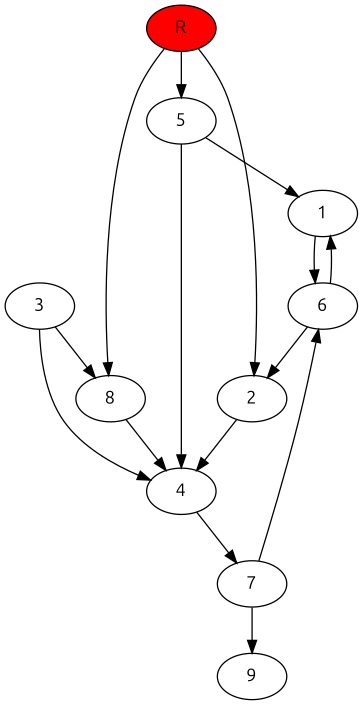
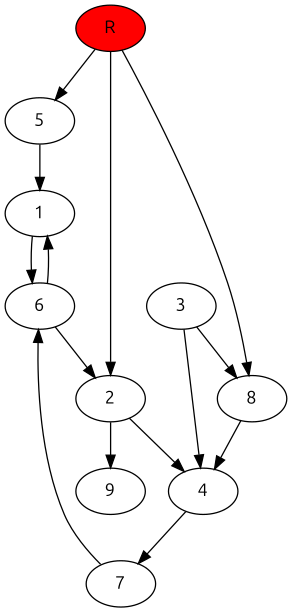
edge "5" -> "4": removed
edge "7" -> "9": now "2" -> "9"
